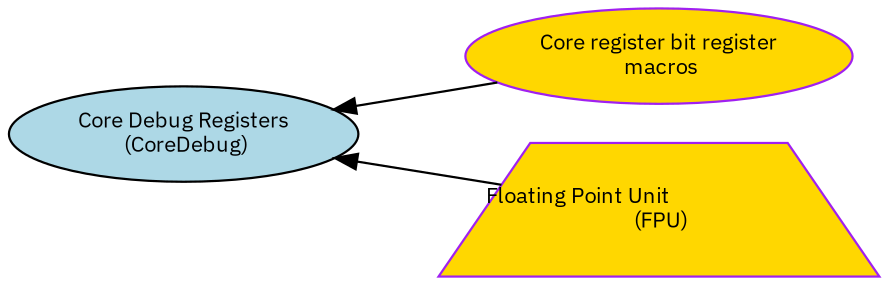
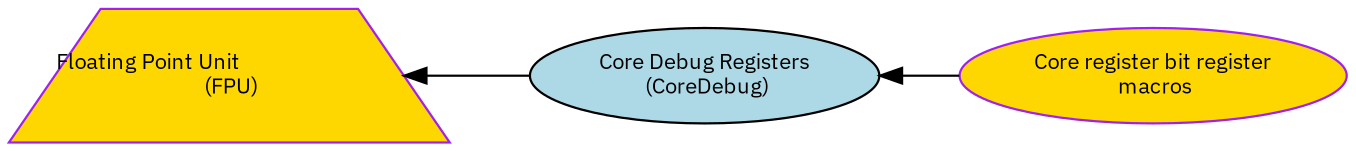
edge "Floating Point Unit (FPU)" -> "Core Debug Registers (CoreDebug)": reversed
